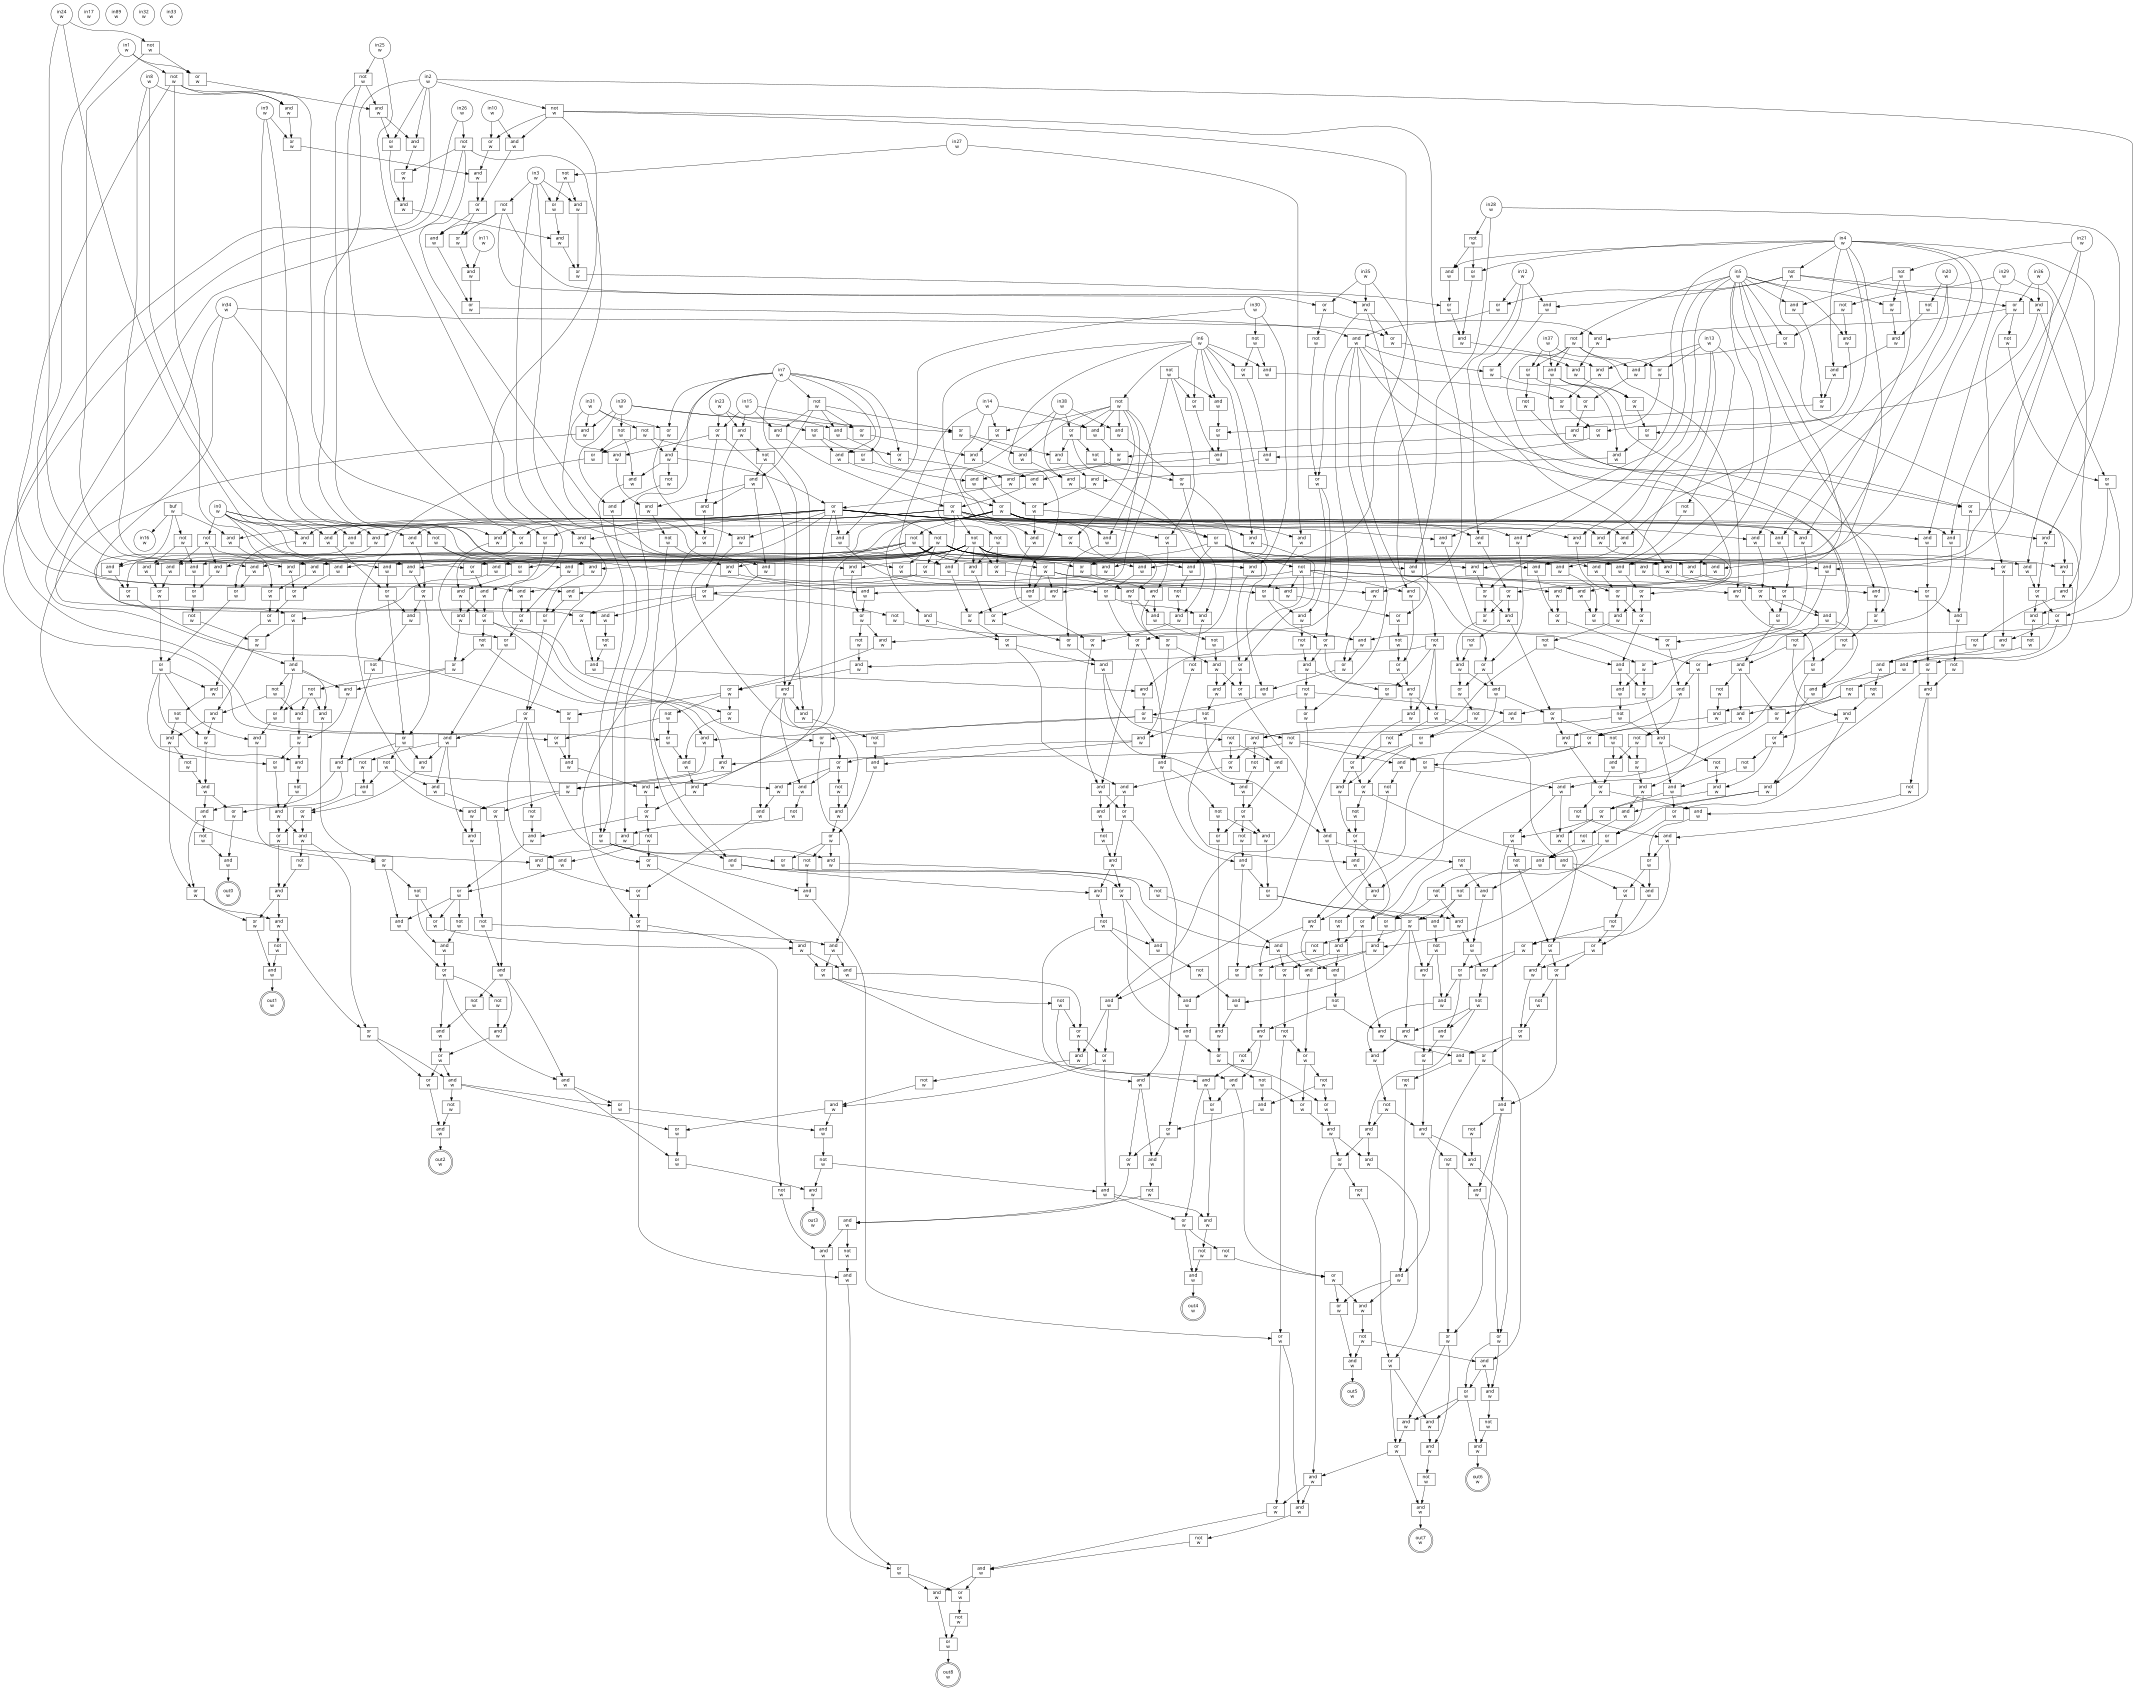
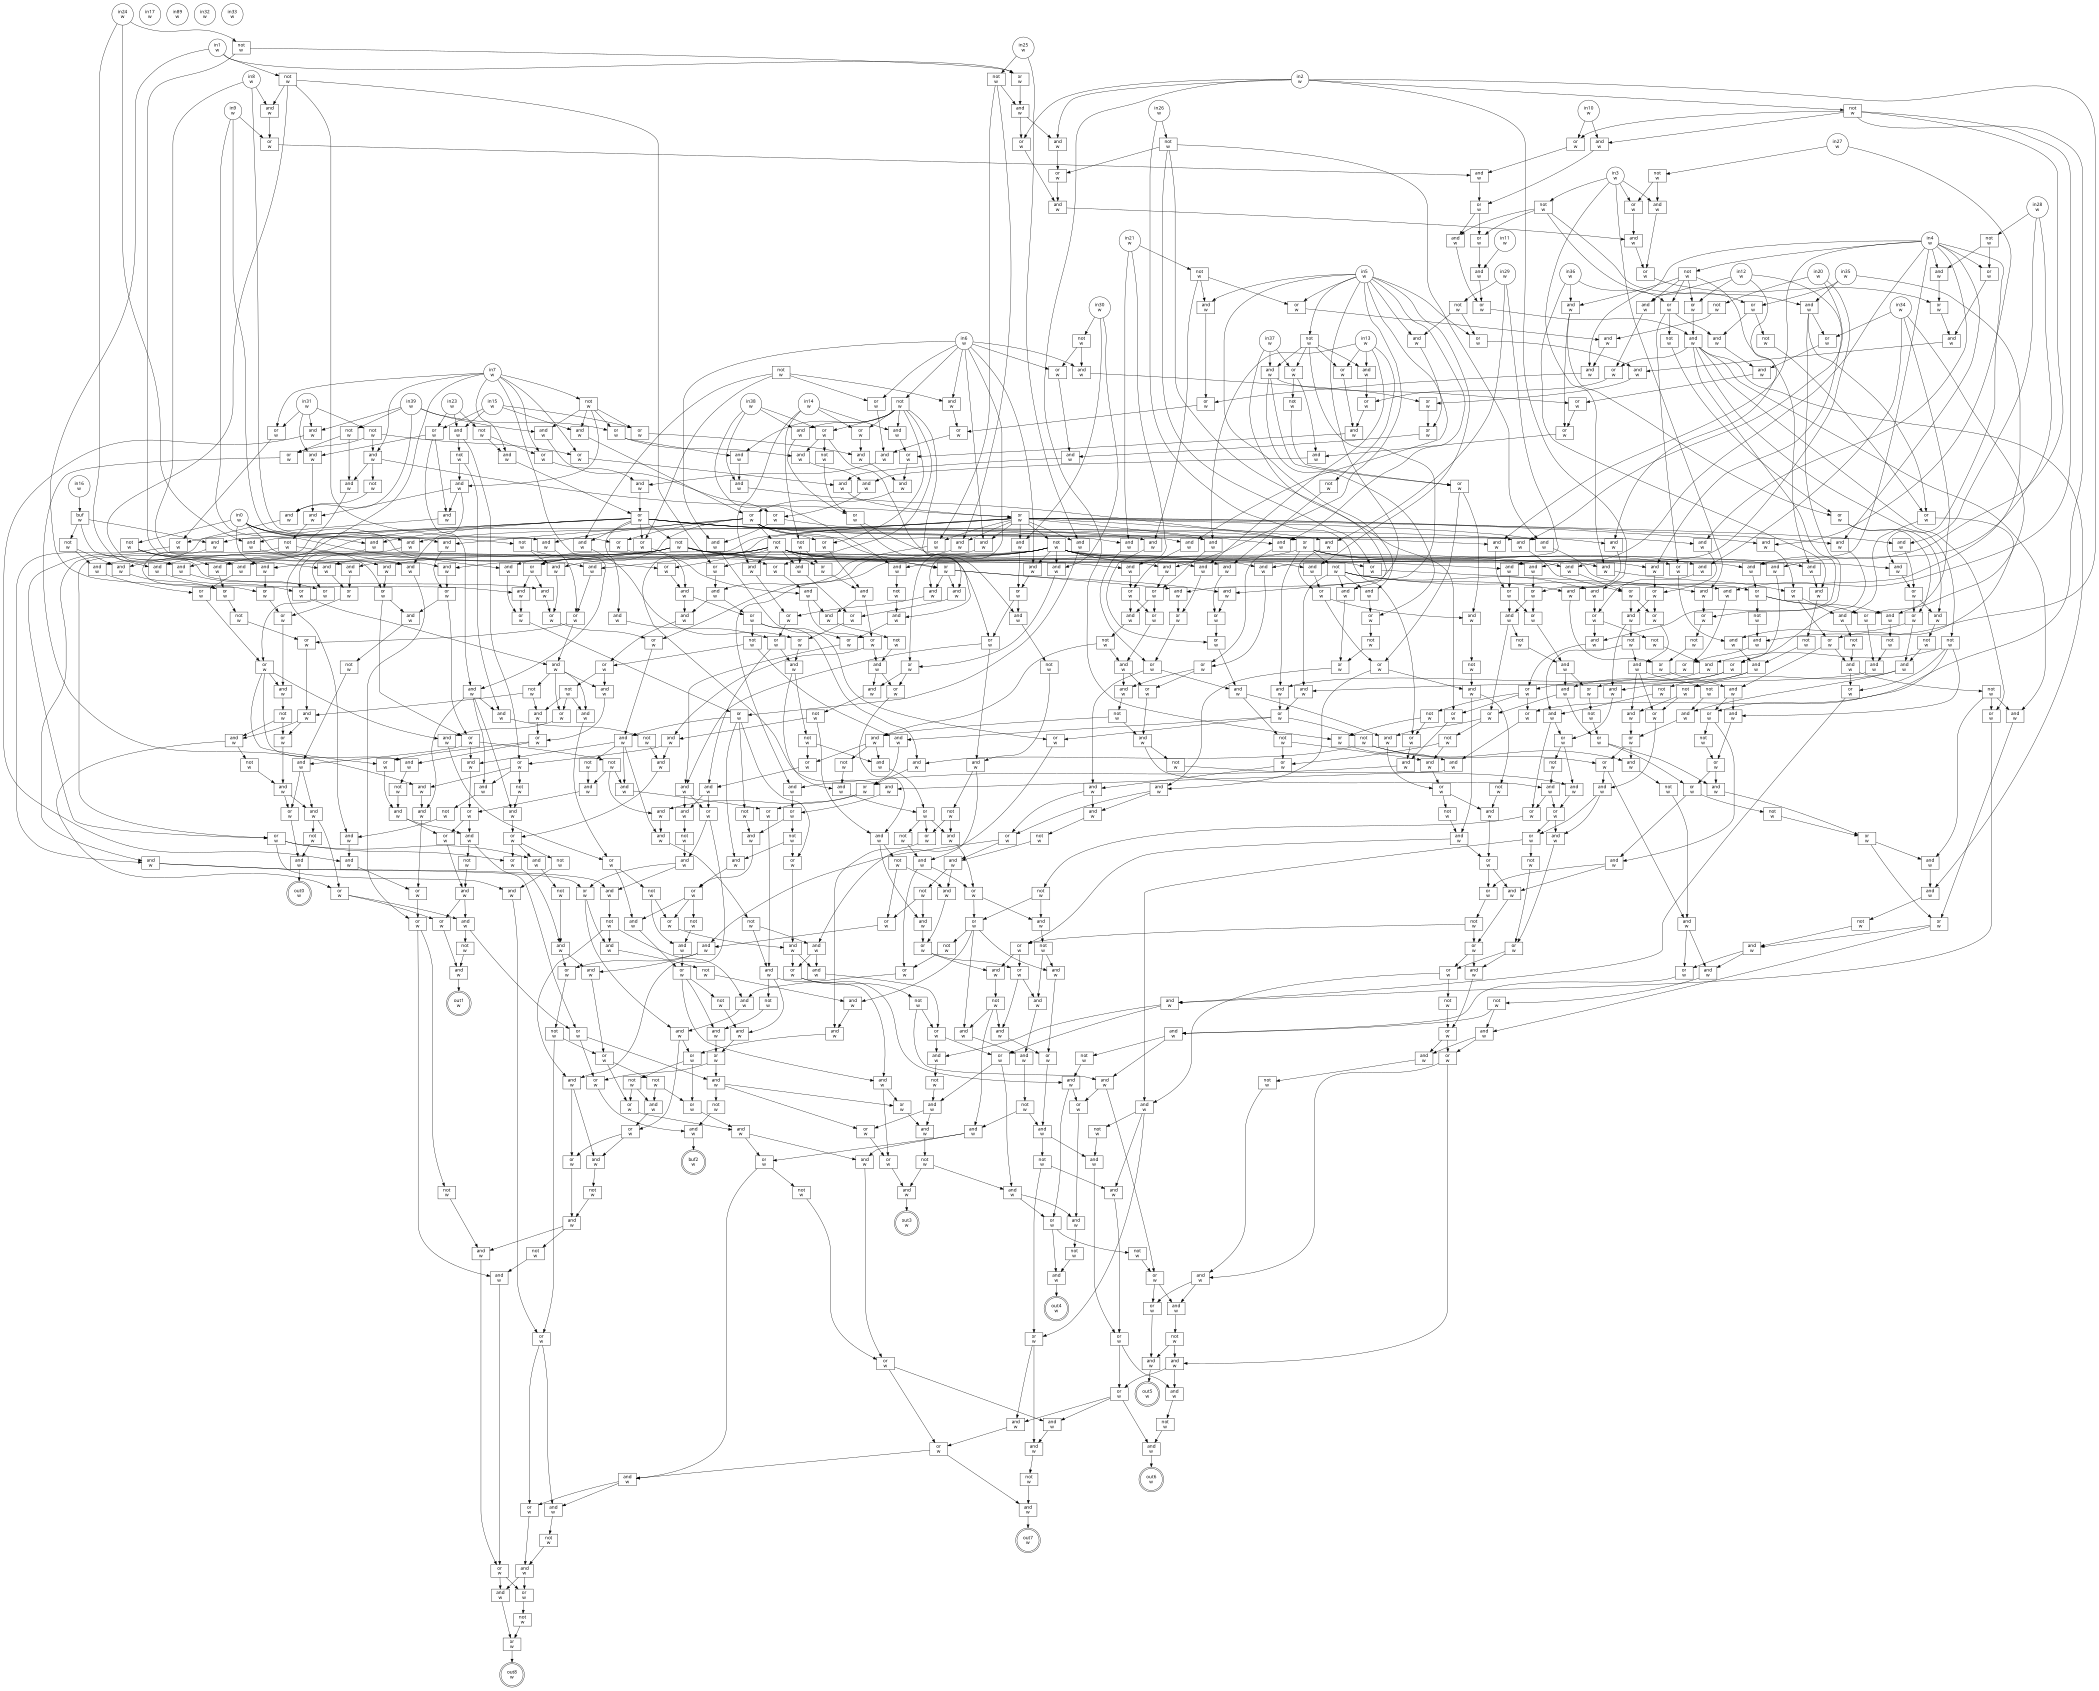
edge "buf w" -> "in16 w": reversed
node "out2 w": label "out2 w" -> "buf2 w"
